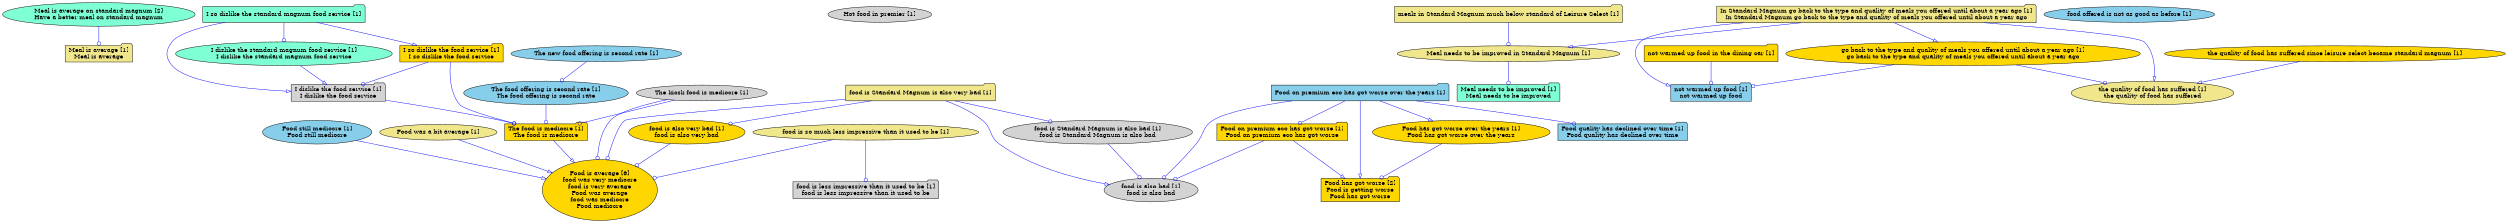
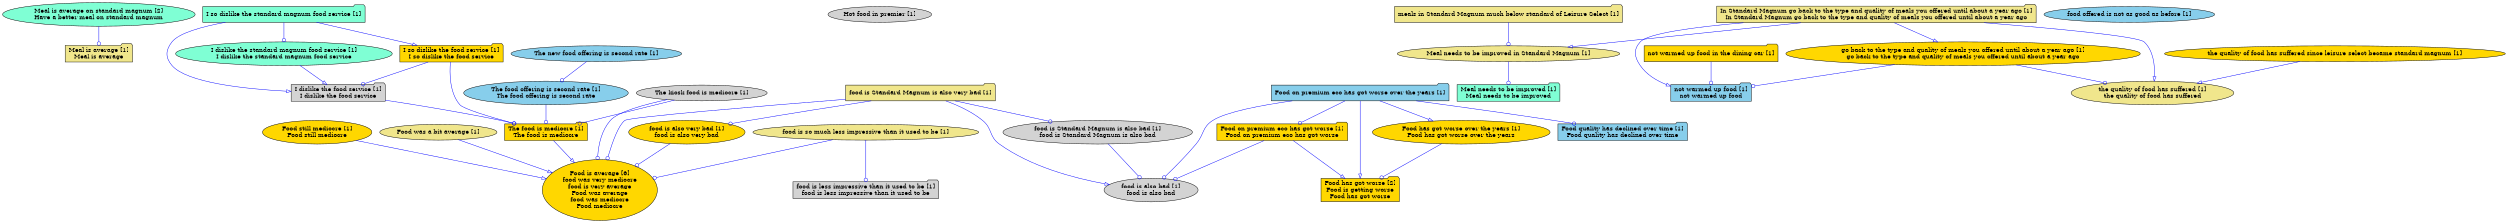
node "Food still mediocre [1] Food still mediocre": fillcolor skyblue -> gold
